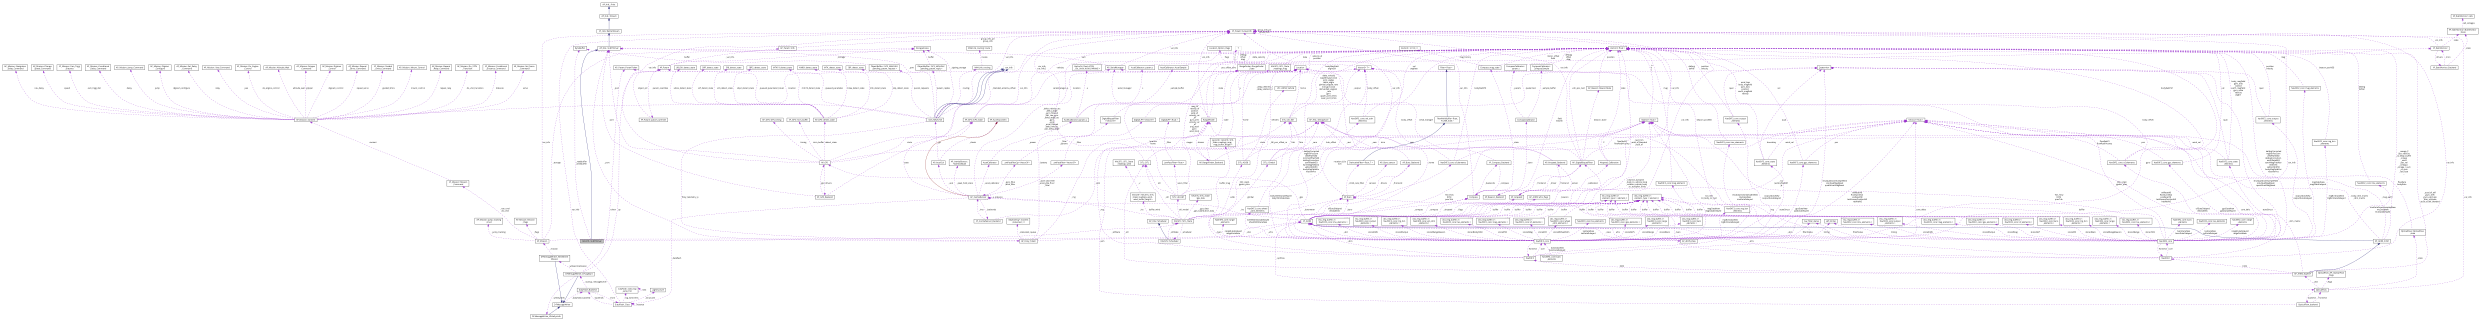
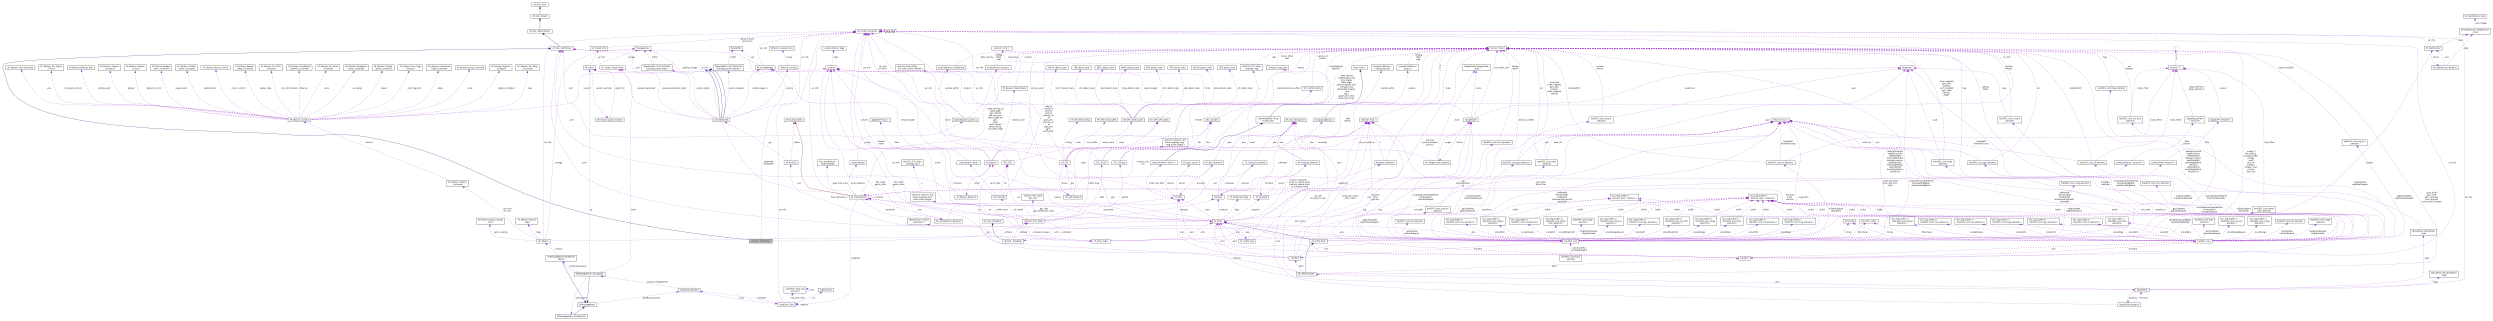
edge "Compass" -> "AP_Param::GroupInfo": removed, label "var_info"
edge "Compass" -> "CompassCalibrator": label " _baro" -> " _calibrator"
node "AP_DigitalBiquadFilter": label "AP_DigitalBiquadFilter" -> "AP_Beacon"
edge "DataFlash_Class" -> "LogStructure": label " _structures" -> " _ins"
